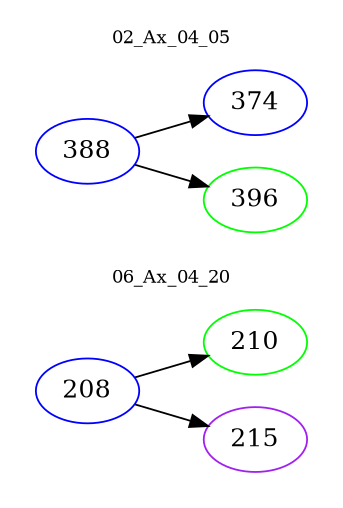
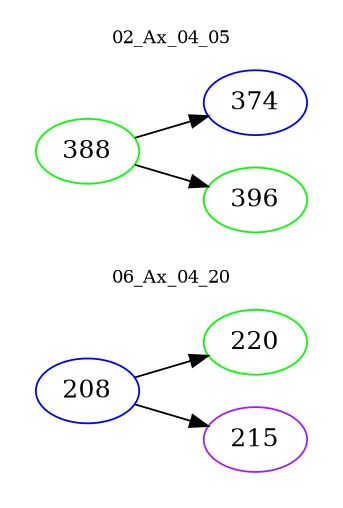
node "388": color blue -> green
node "210": label "210" -> "220"
